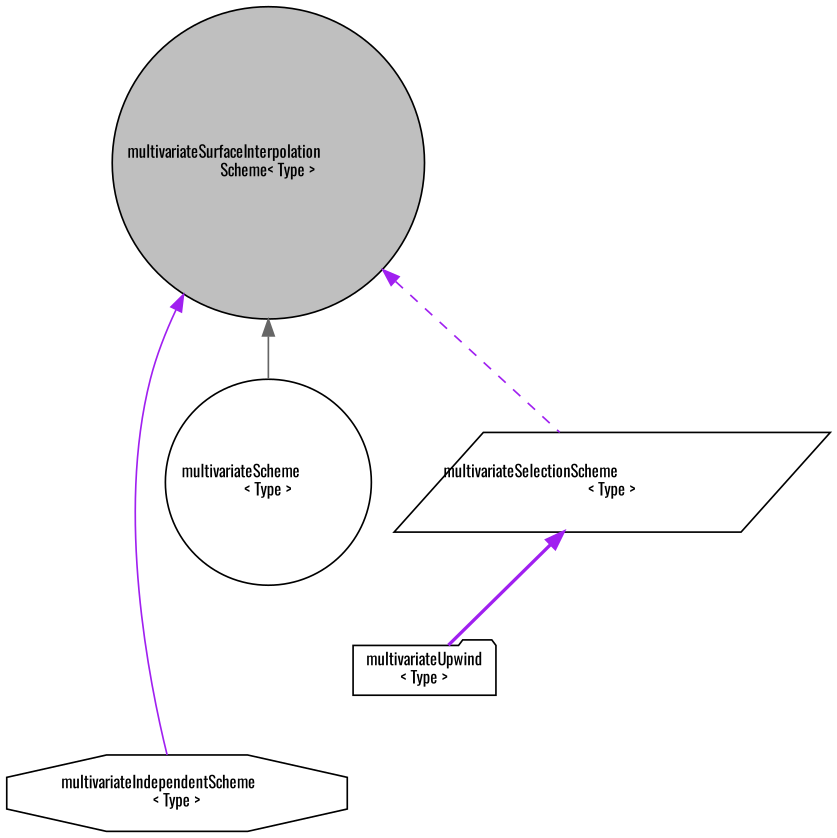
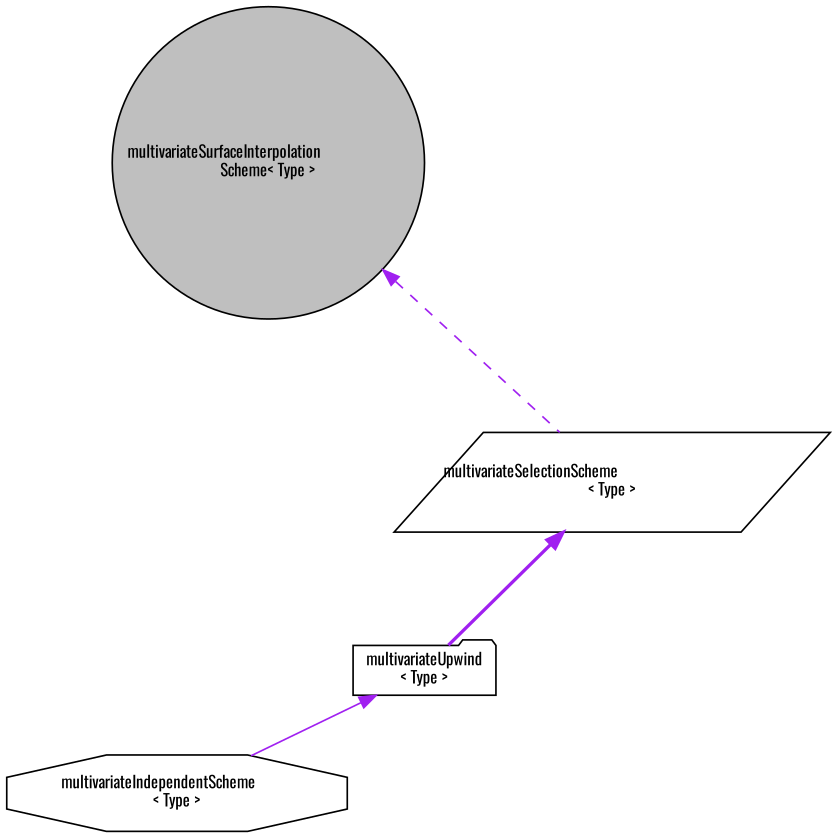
node "multivariateScheme < Type >": removed
edge "multivariateIndependentScheme < Type >" -> "multivariateSurfaceInterpolation Scheme< Type >": now "multivariateIndependentScheme < Type >" -> "multivariateUpwind < Type >"
